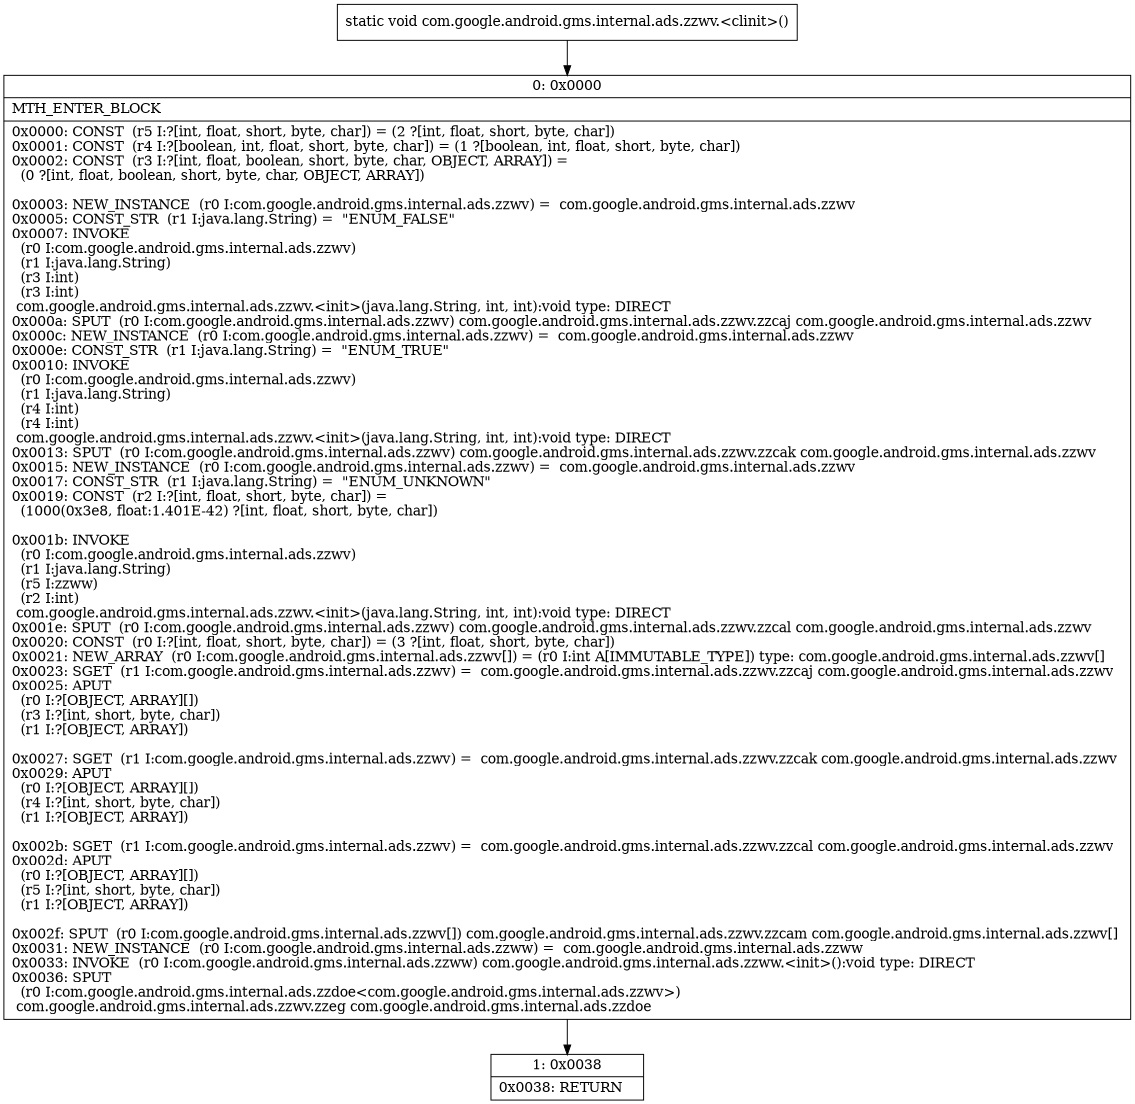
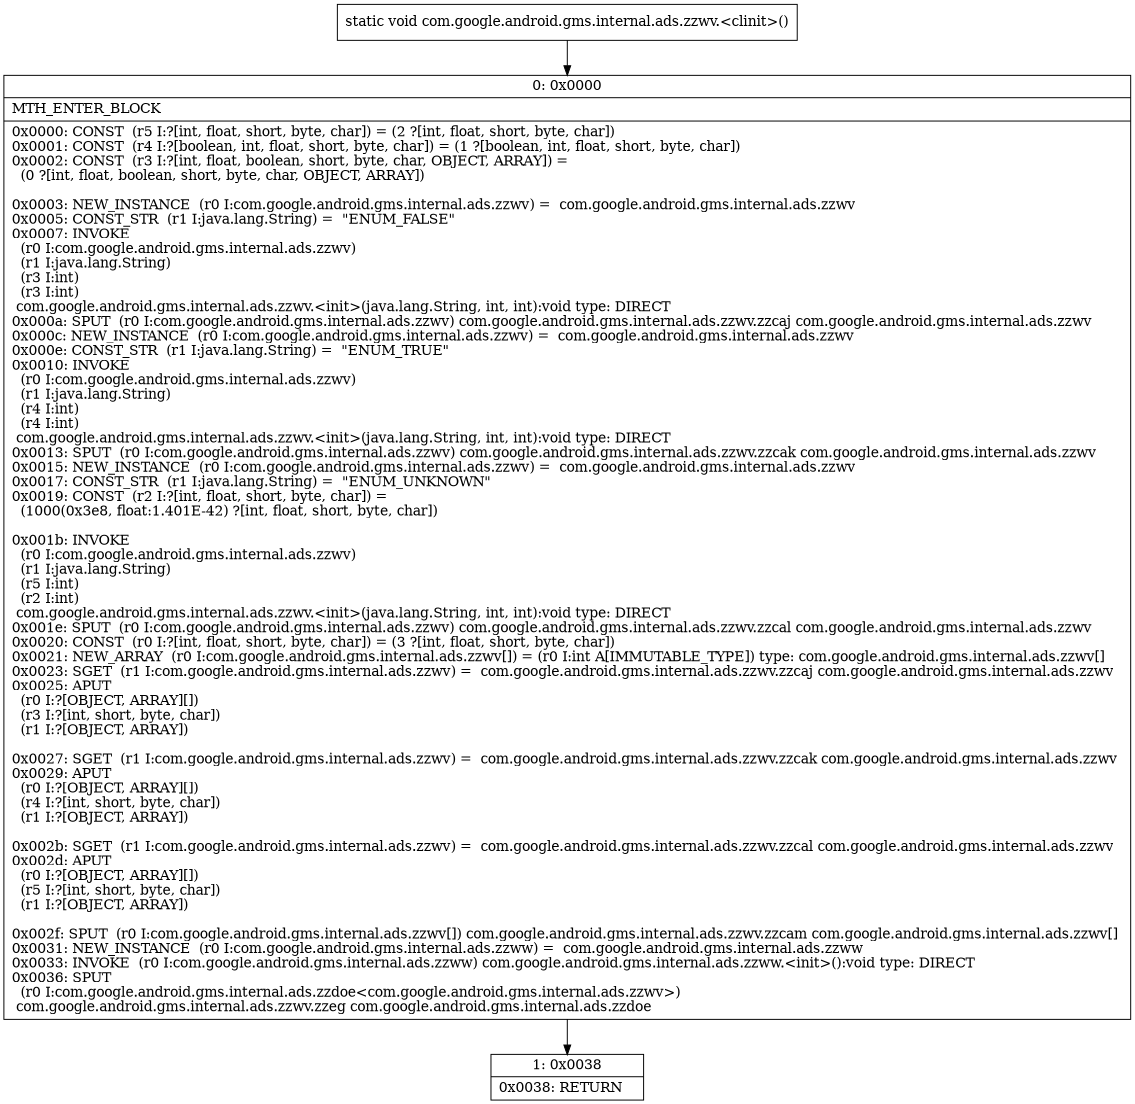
node "0: 0x0000": text "(r5 I:zzww)" -> "(r5 I:int)"
